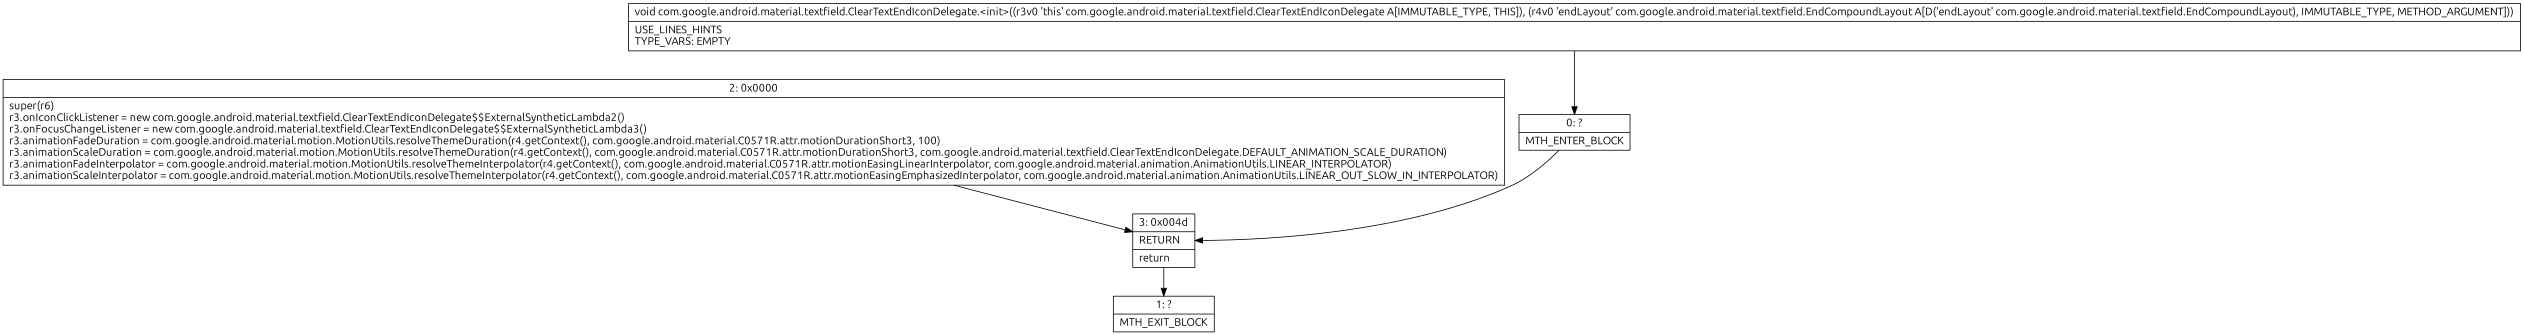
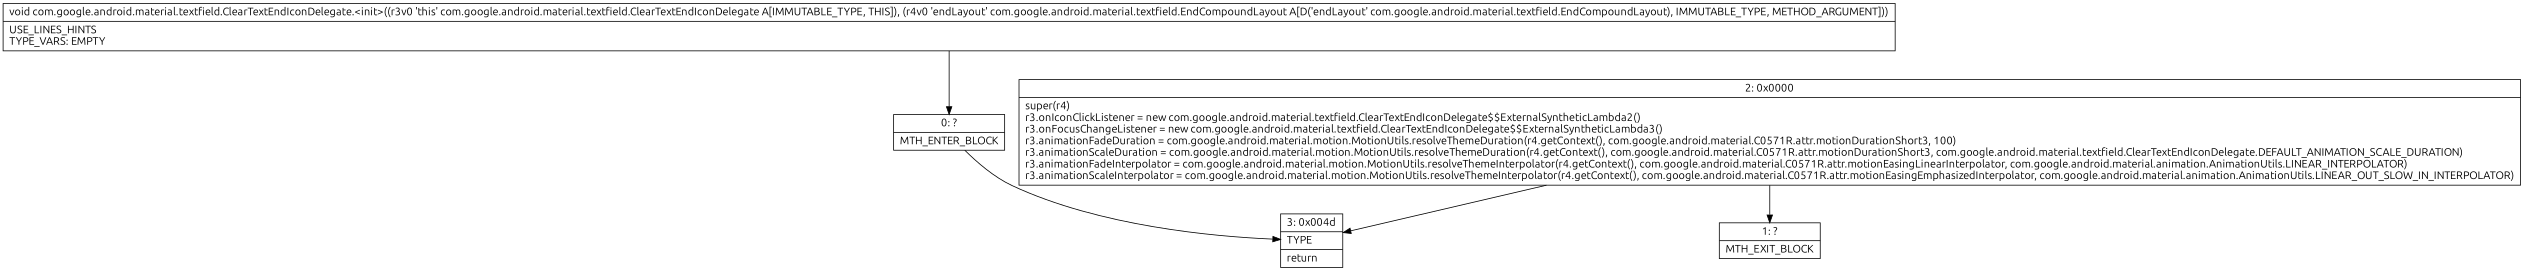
node "2: 0x0000": text "super(r6)" -> "super(r4)"
node "3: 0x004d": text "RETURN" -> "TYPE"
edge "3: 0x004d" -> "1: ?": now "2: 0x0000" -> "1: ?"
